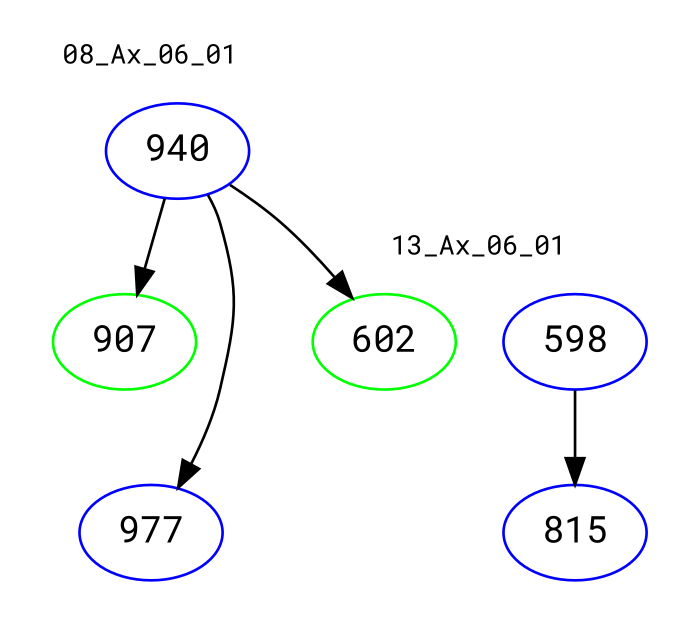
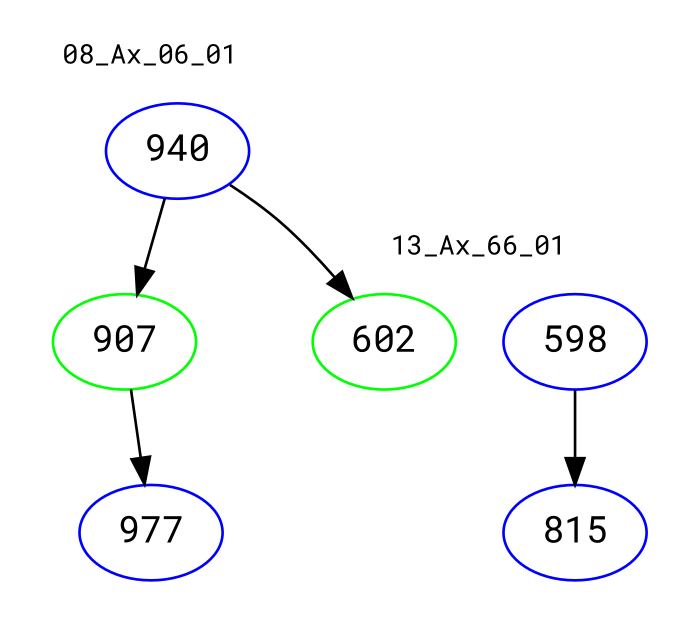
cluster "13_Ax_06_01": label "13_Ax_06_01" -> "13_Ax_66_01"
edge "940" -> "977": now "907" -> "977"
